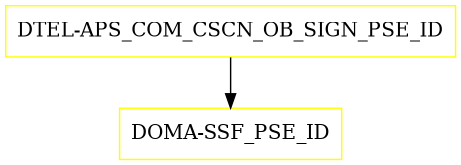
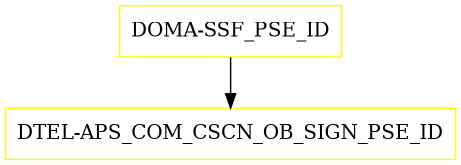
edge "DTEL-APS_COM_CSCN_OB_SIGN_PSE_ID" -> "DOMA-SSF_PSE_ID": reversed
